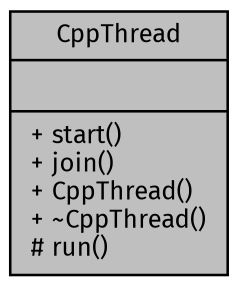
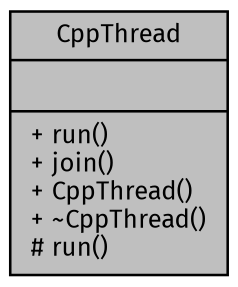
node "CppThread": text "+ start()" -> "+ run()"
